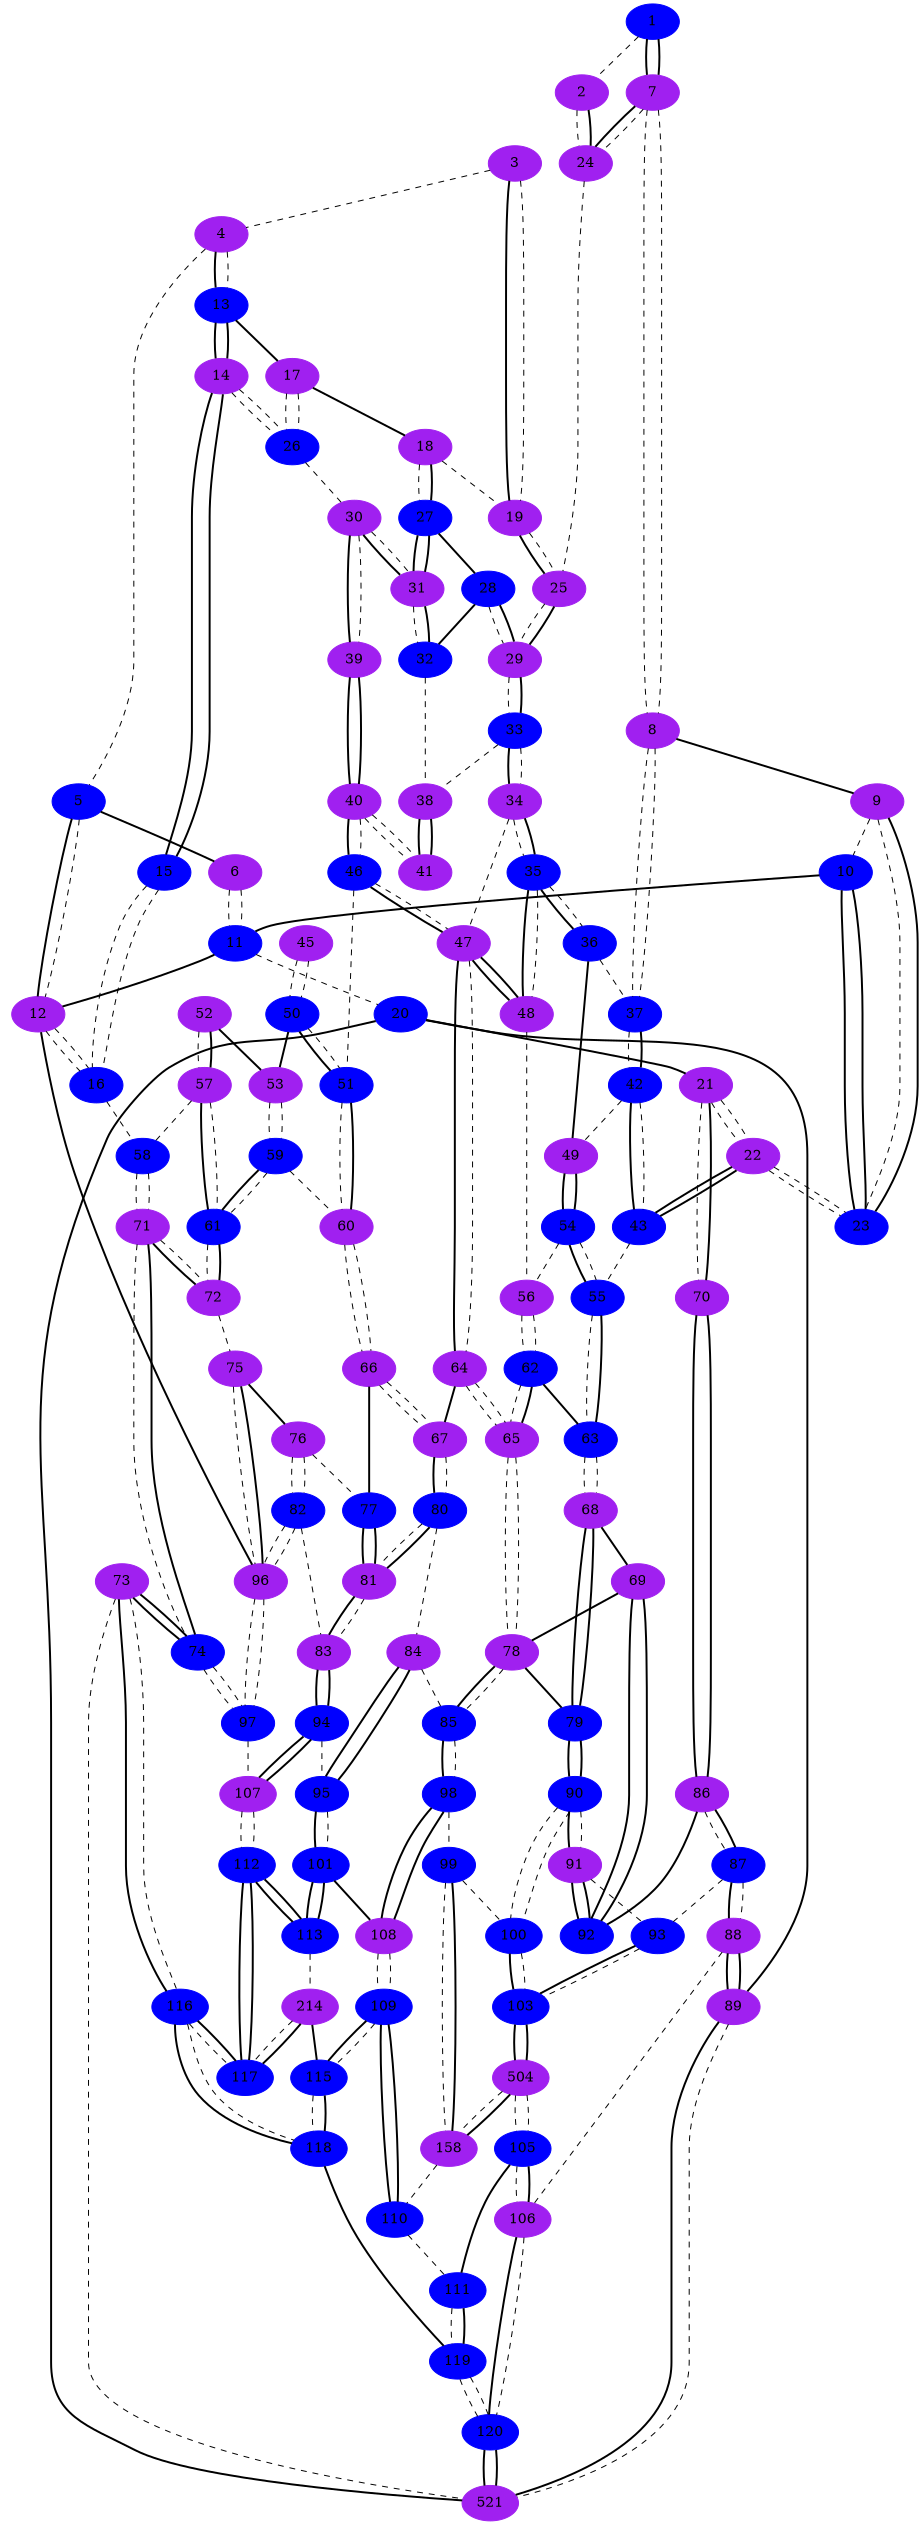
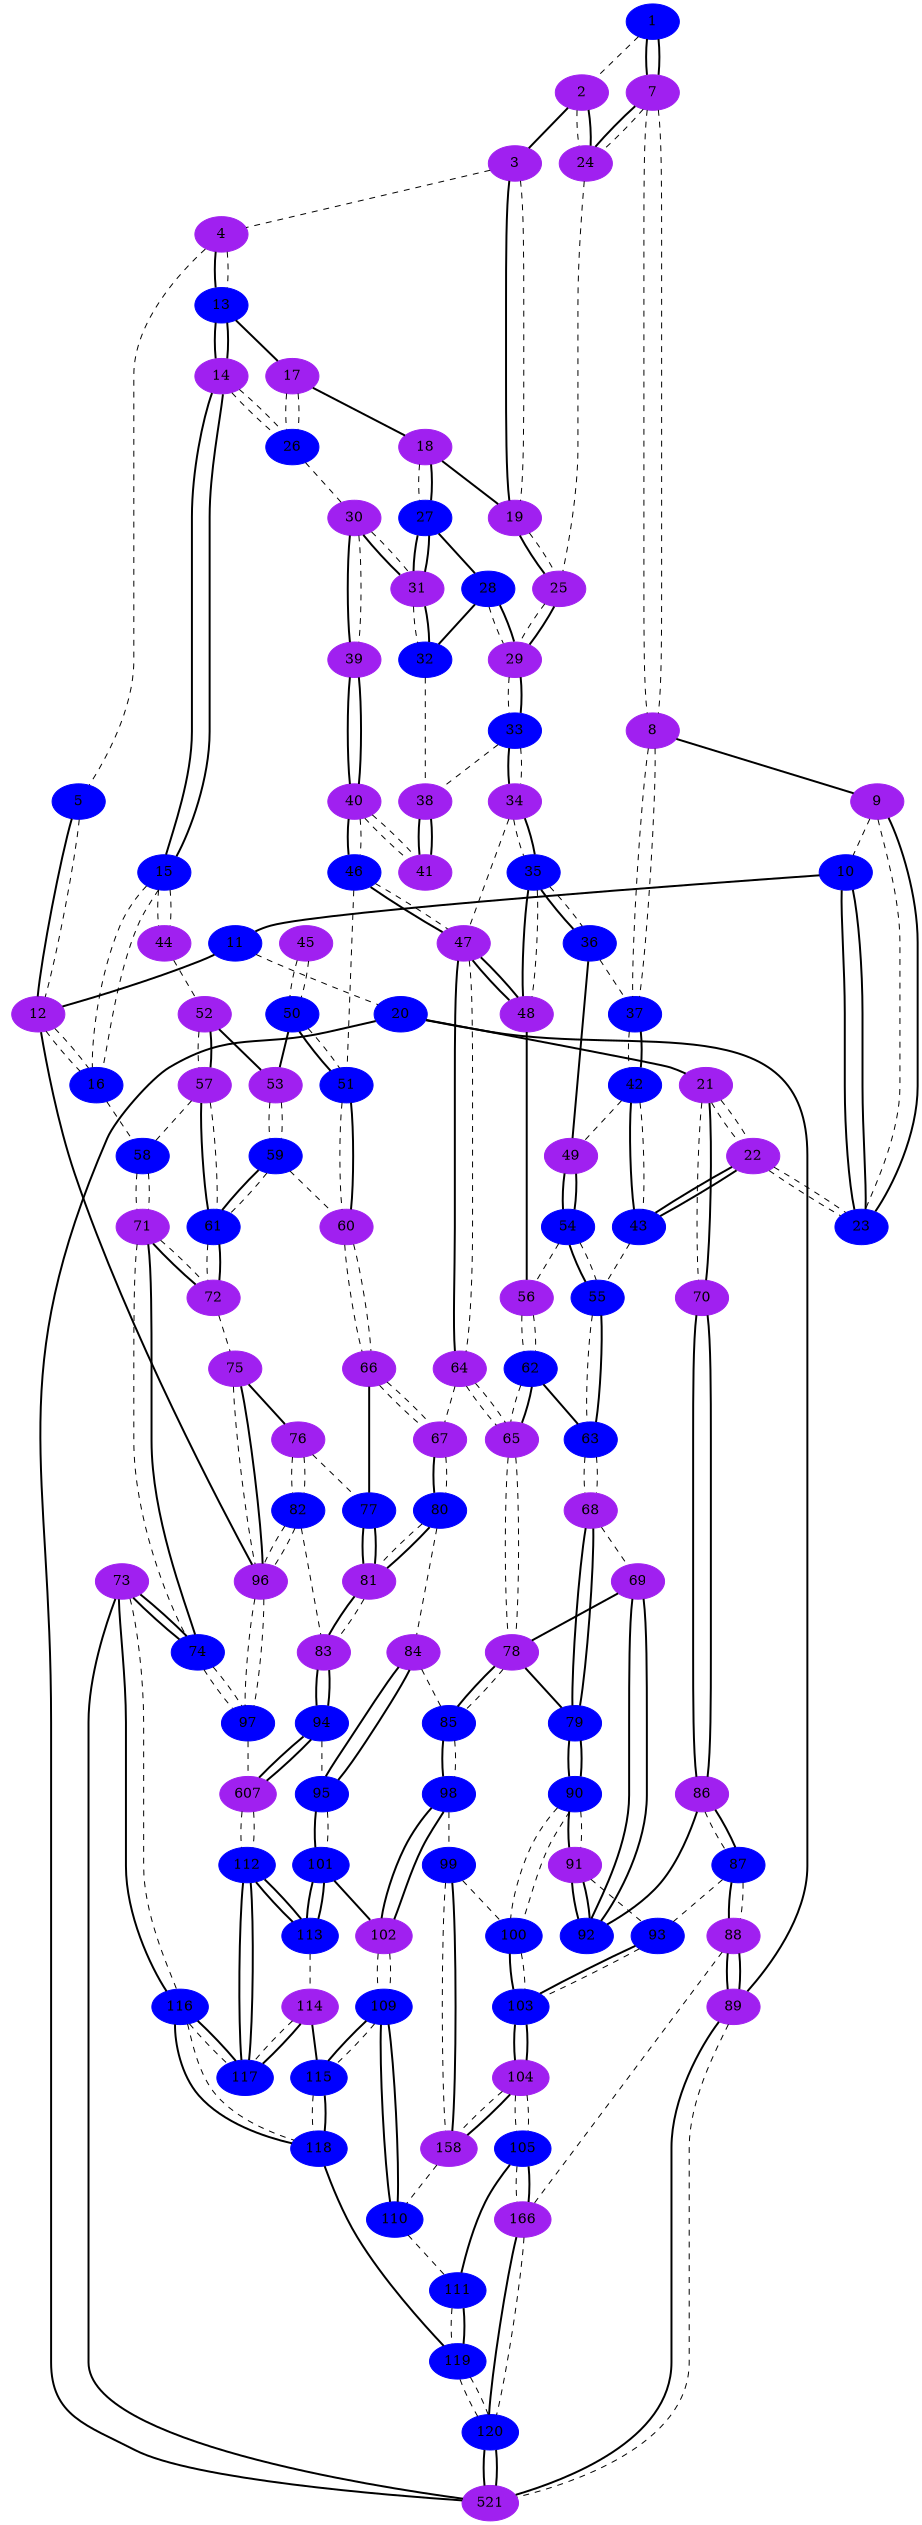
edge "2" -- "3": added
edge "18" -- "19": style dashed -> bold
node "6": removed
node "44": added
edge "48" -- "56": style dashed -> bold
edge "64" -- "67": style bold -> dashed
edge "68" -- "69": style bold -> dashed
node "107": label "107" -> "607"
node "108": label "108" -> "102"
node "214": label "214" -> "114"
node "504": label "504" -> "104"
edge "73" -- "521": style dashed -> bold
node "106": label "106" -> "166"
